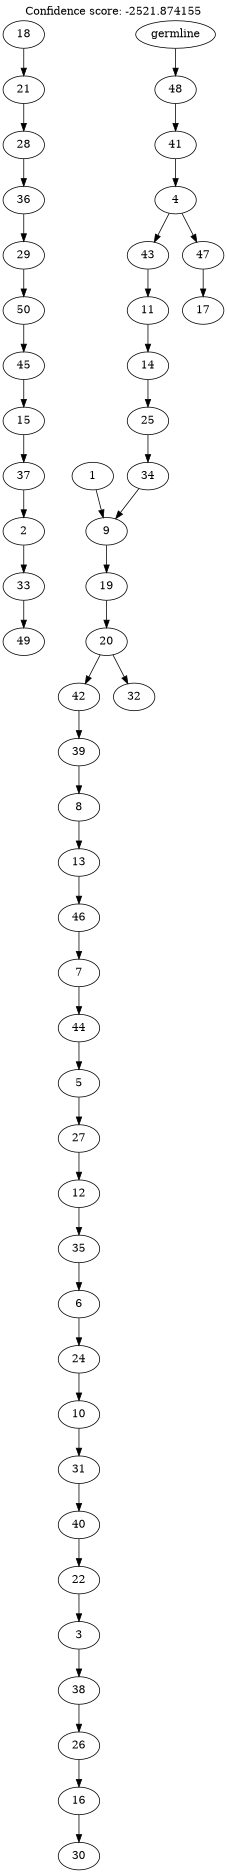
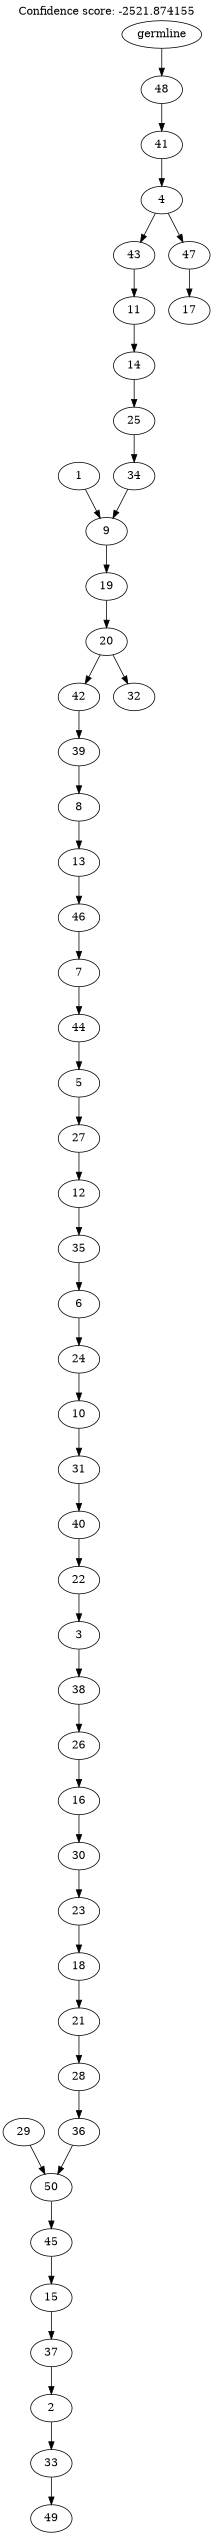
edge "36" -> "29": now "36" -> "50"
node "23": added
